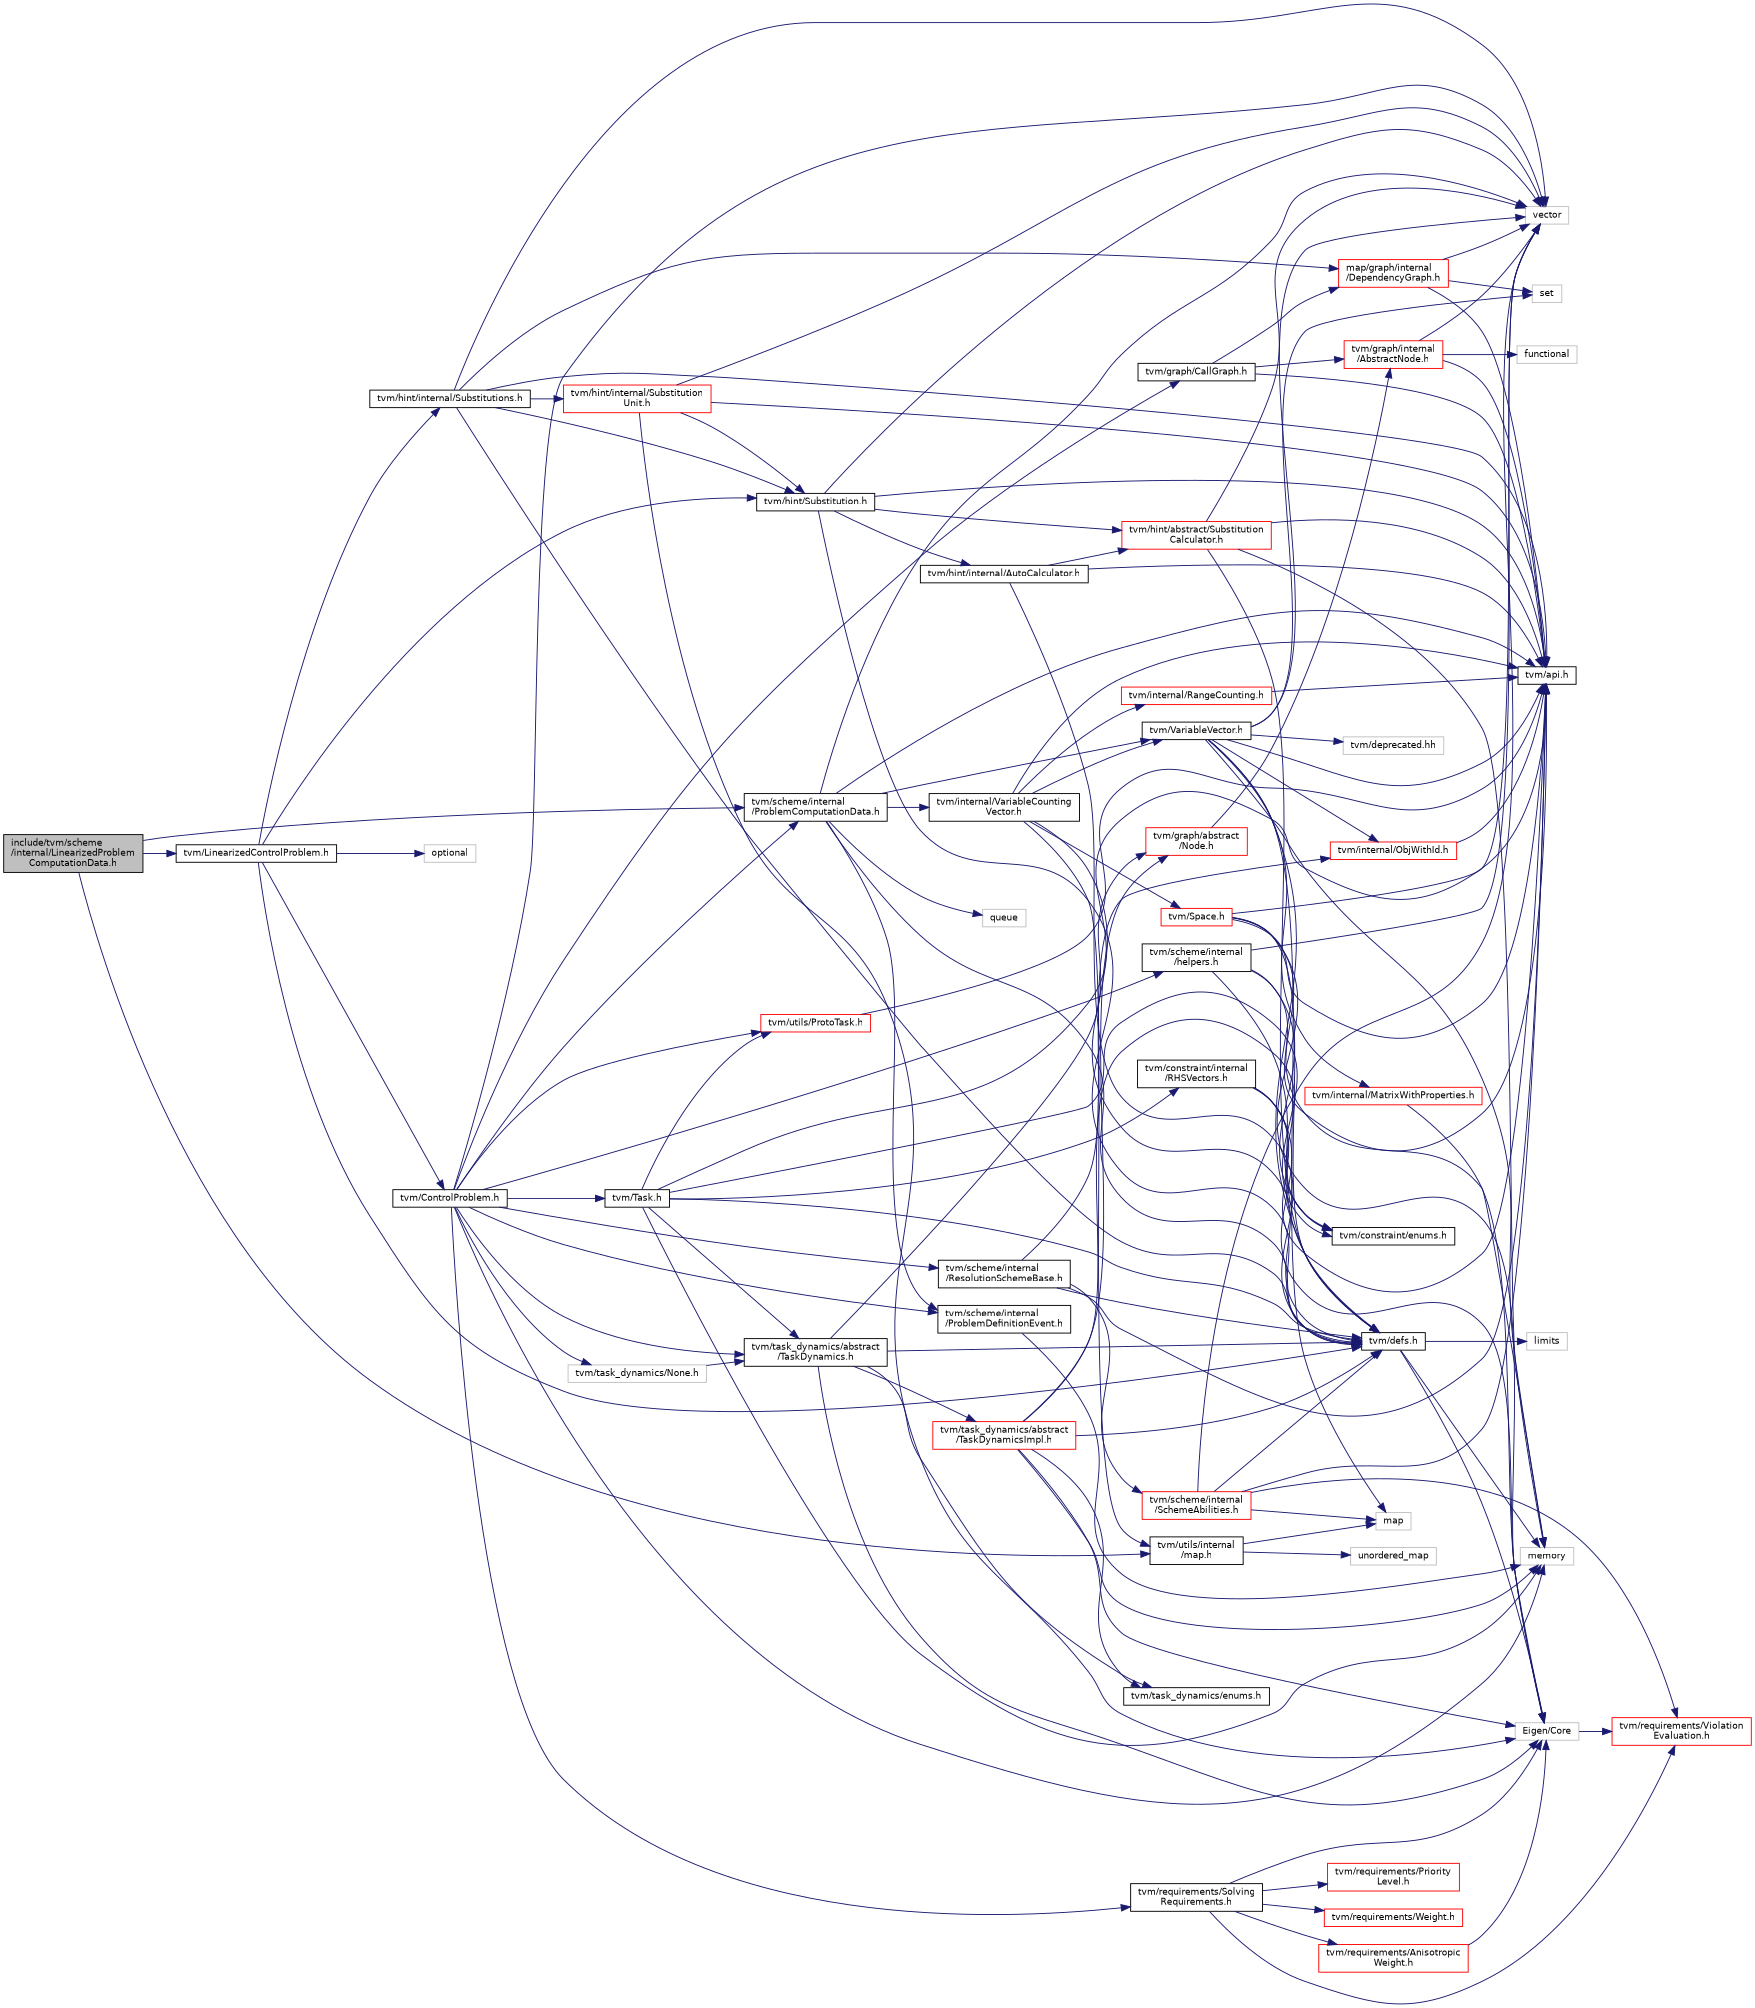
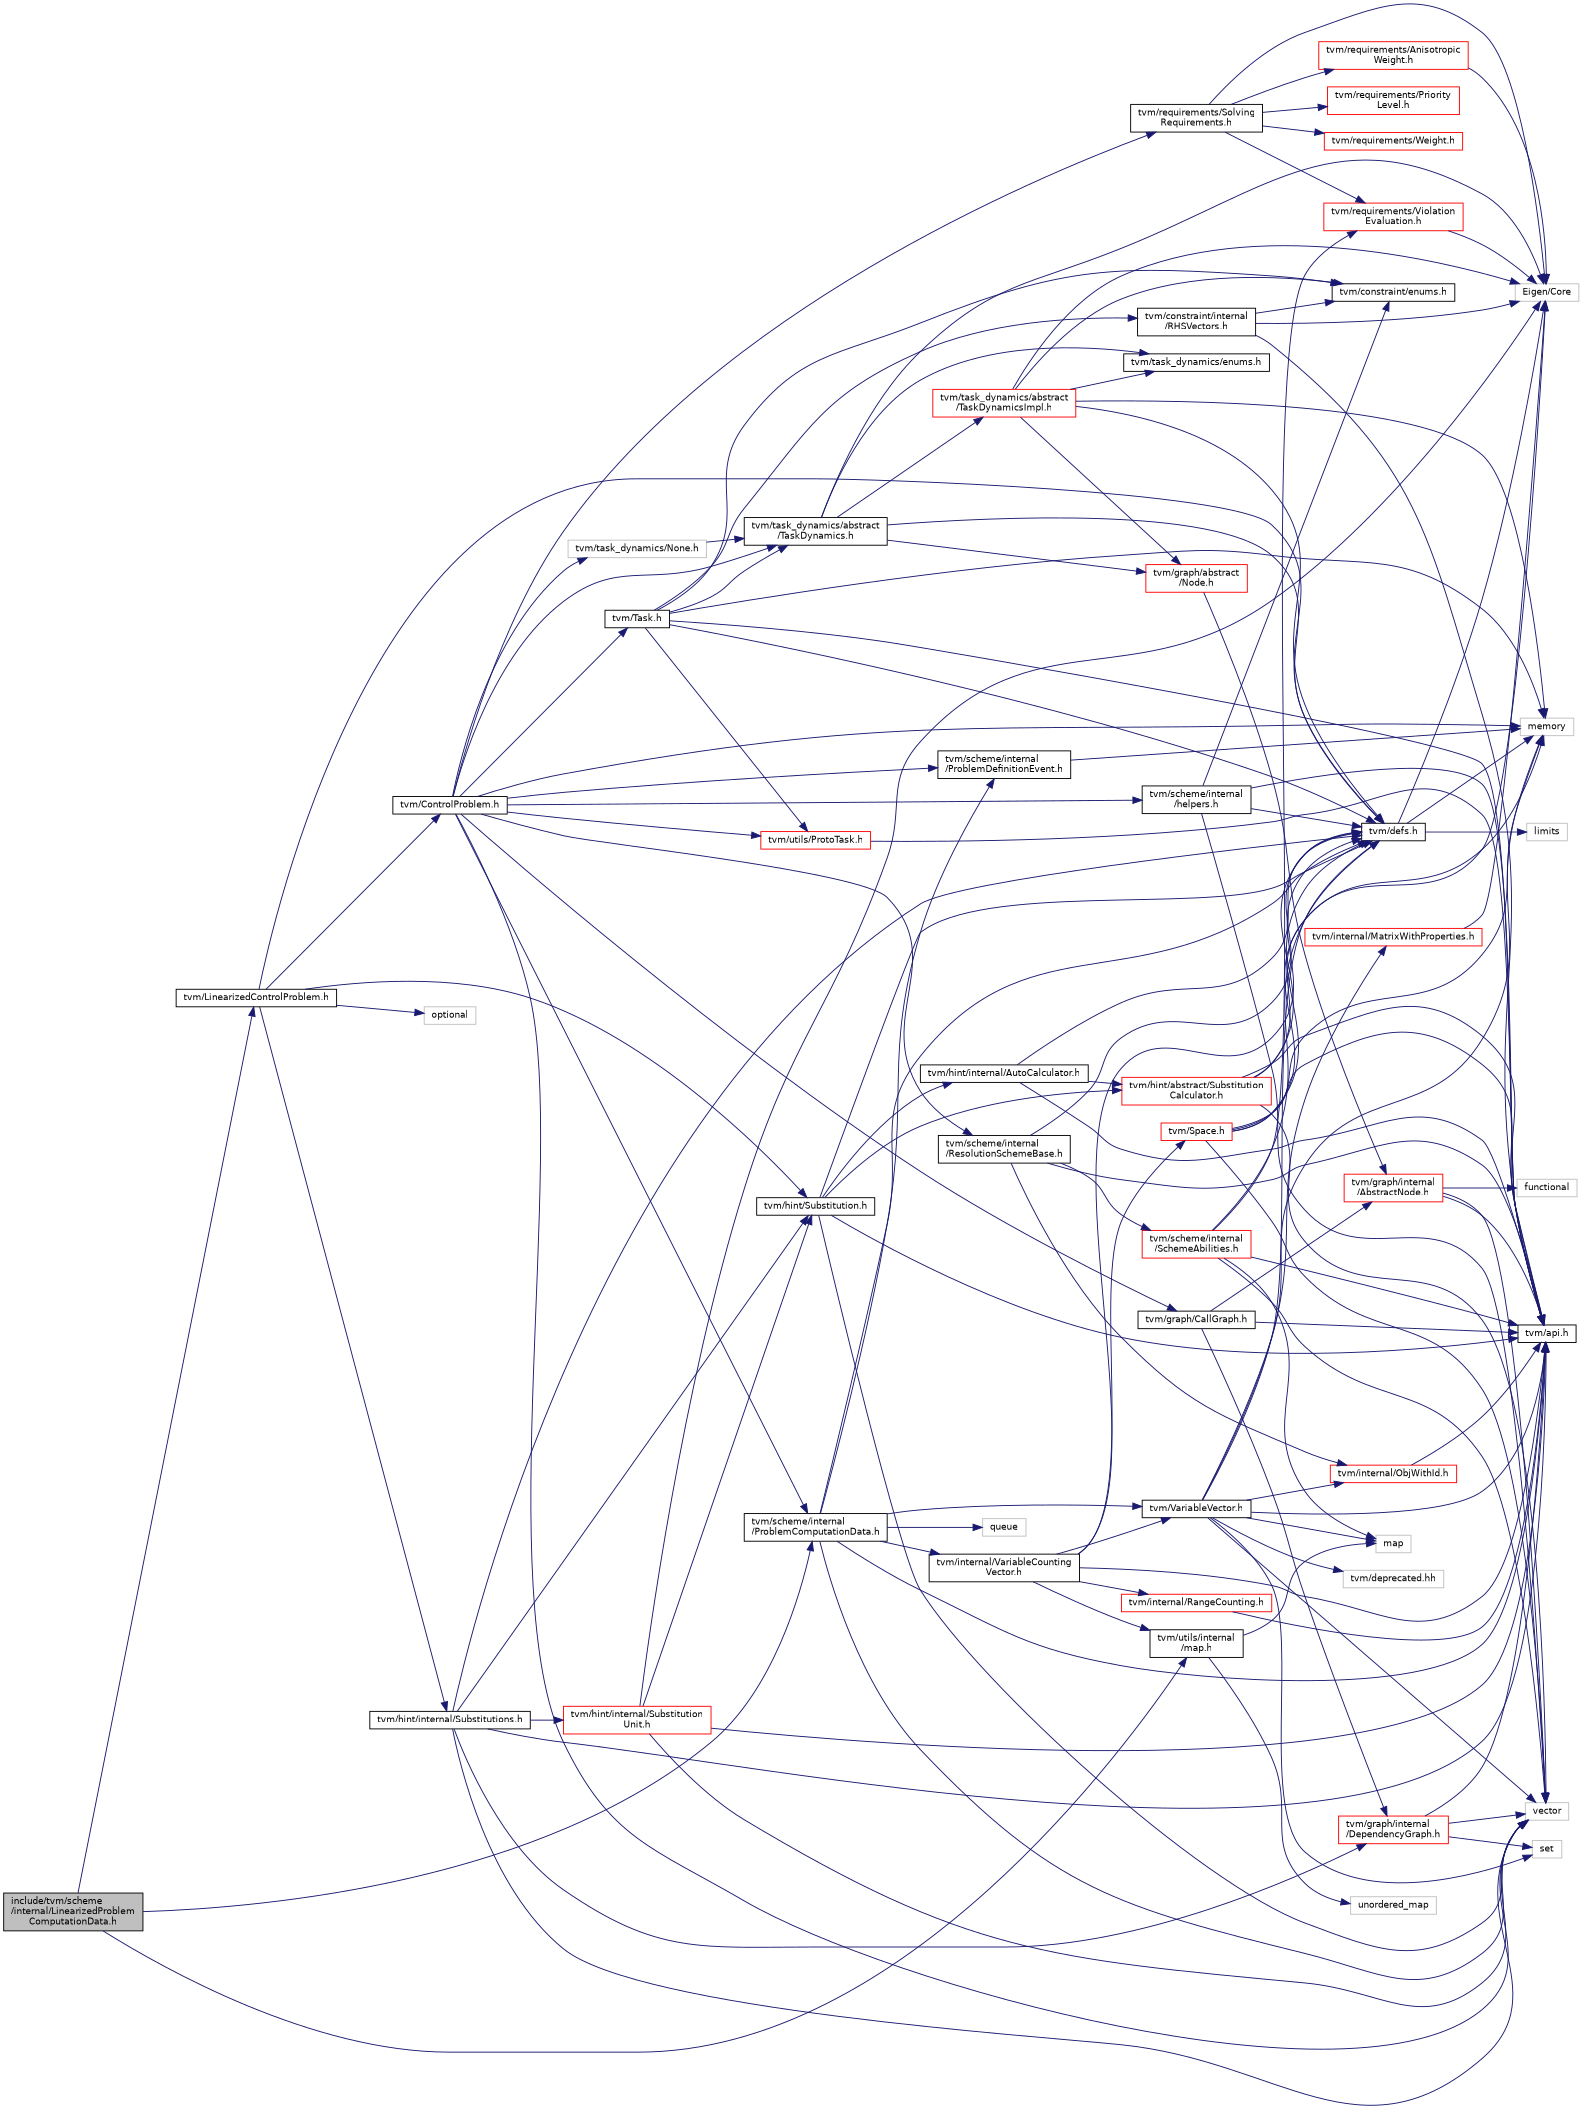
node "map/graph/internal /DependencyGraph.h": label "map/graph/internal /DependencyGraph.h" -> "tvm/graph/internal /DependencyGraph.h"
edge "Eigen/Core" -> "tvm/requirements/Violation Evaluation.h": reversed
